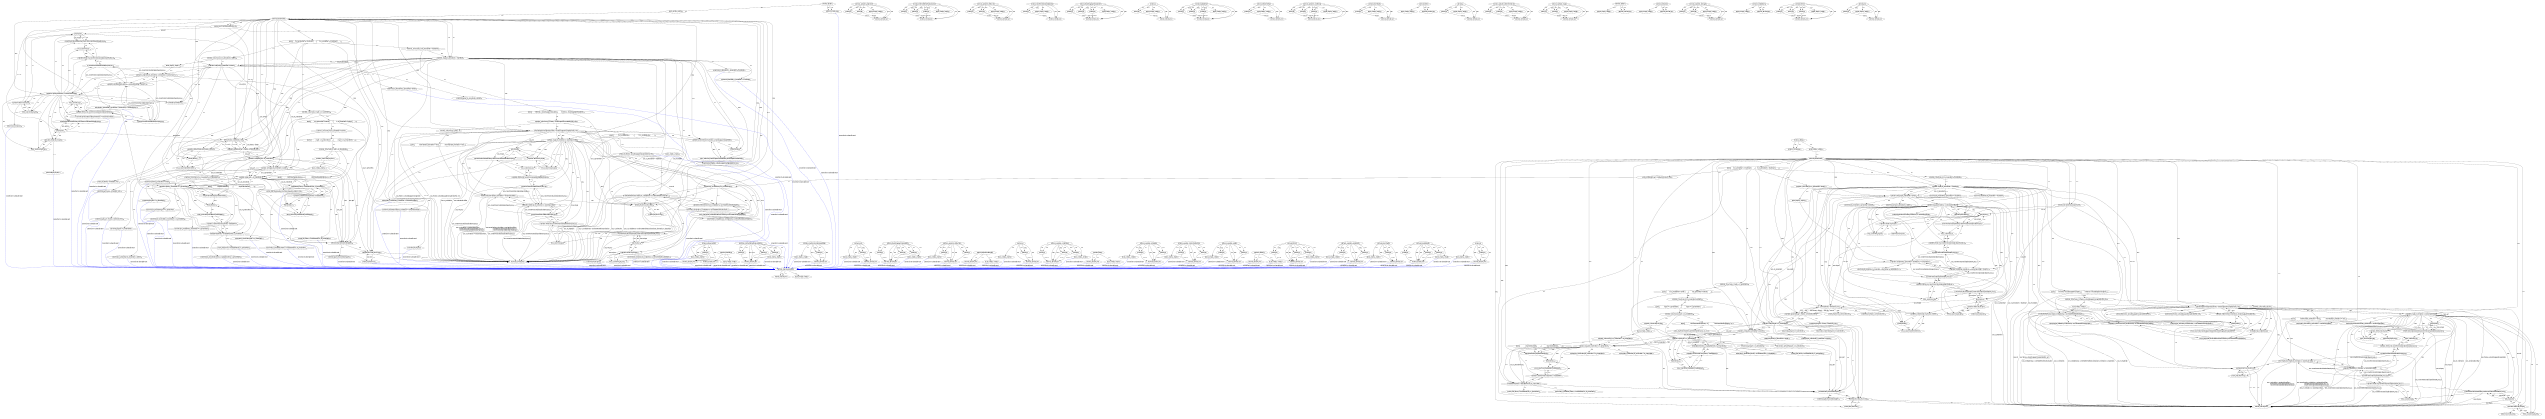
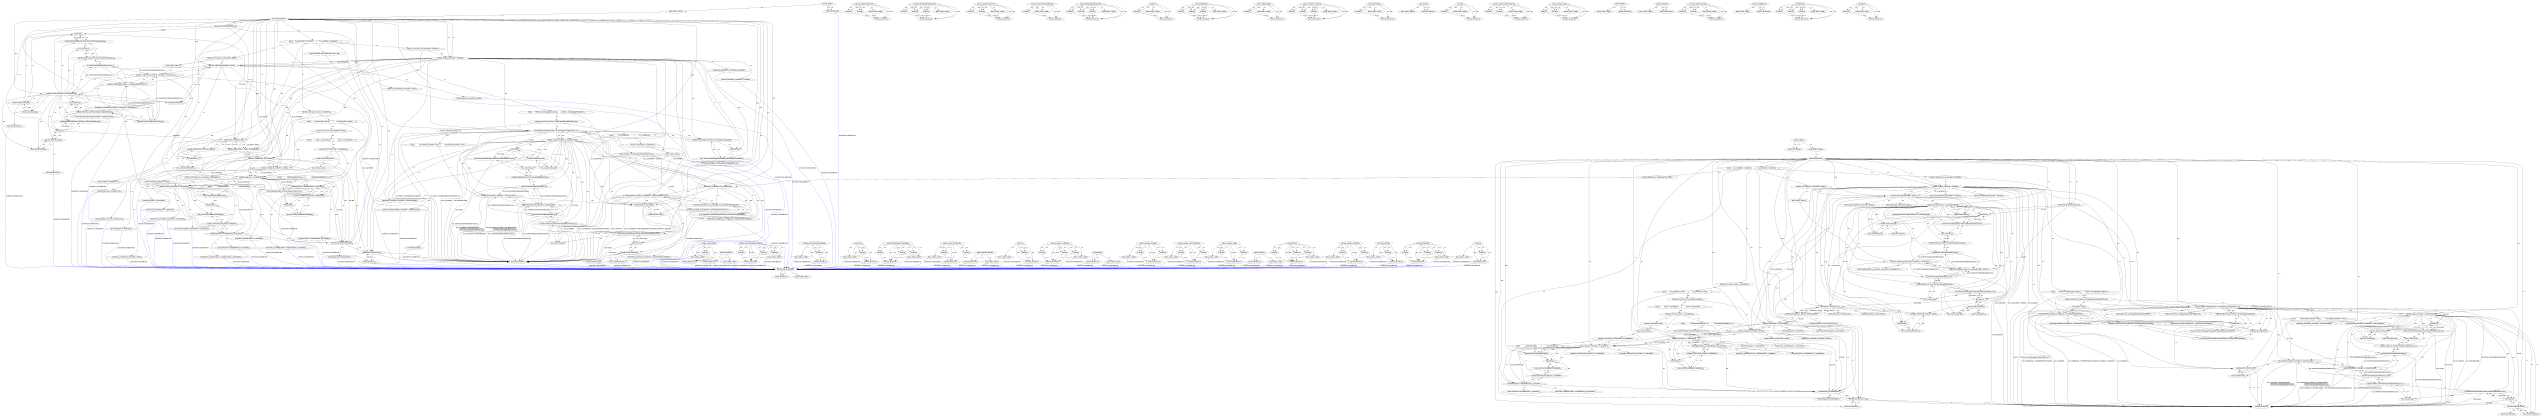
node "<(LOCAL,ScrollbarPart part: ScrollbarPart)<SUB>18</SUB>>": added
node "(CONTROL_STRUCTURE,IF,if (m_scrollableArea))": added
